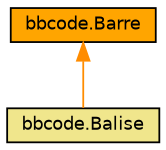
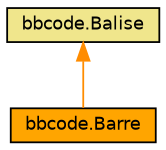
edge "bbcode.Balise" -> "bbcode.Barre": reversed
